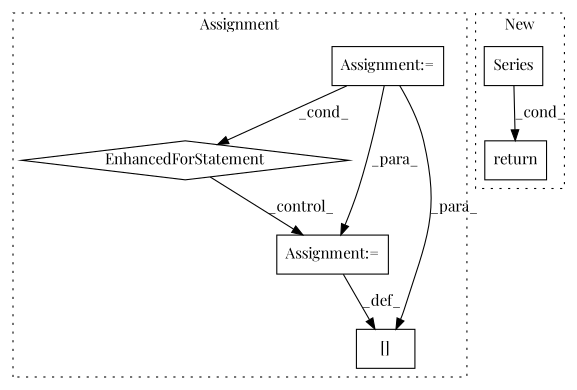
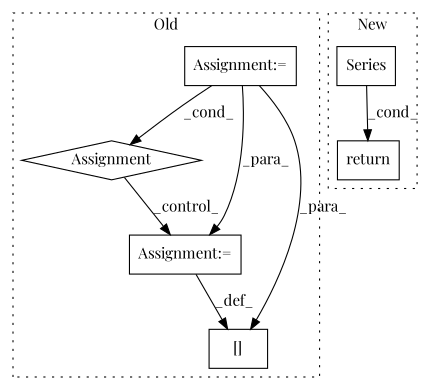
cluster "Assignment": label "Assignment" -> "Old"
node "EnhancedForStatement": label "EnhancedForStatement" -> "Assignment"
